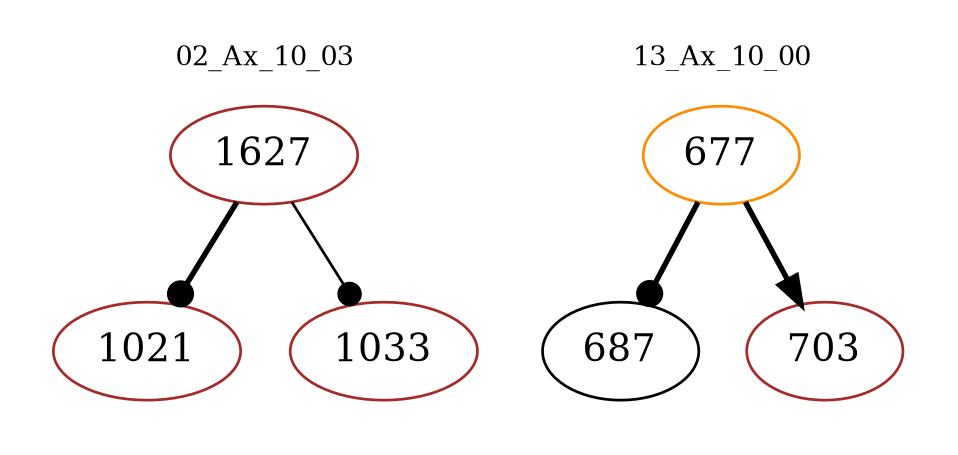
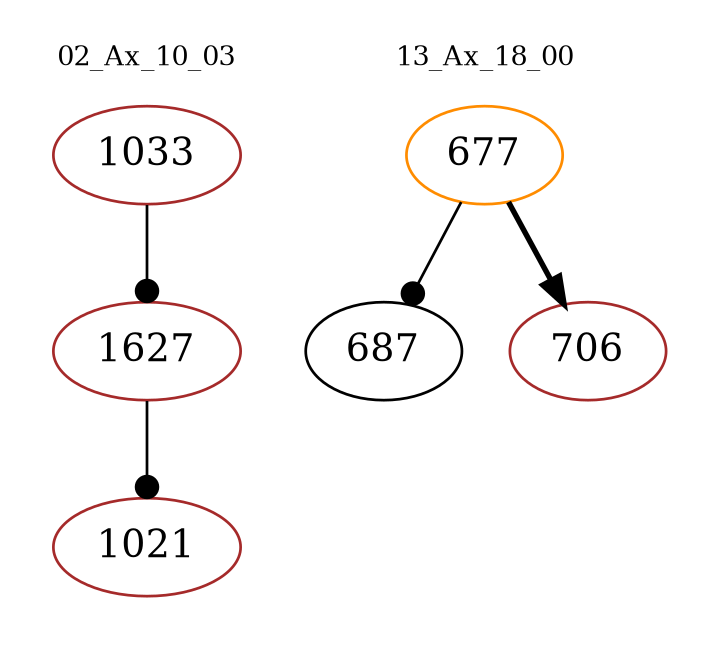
cluster "13_Ax_10_00": label "13_Ax_10_00" -> "13_Ax_18_00"
edge "1627" -> "1021": style bold -> solid
edge "1627" -> "1033": reversed
edge "677" -> "687": style bold -> solid
node "703": label "703" -> "706"
